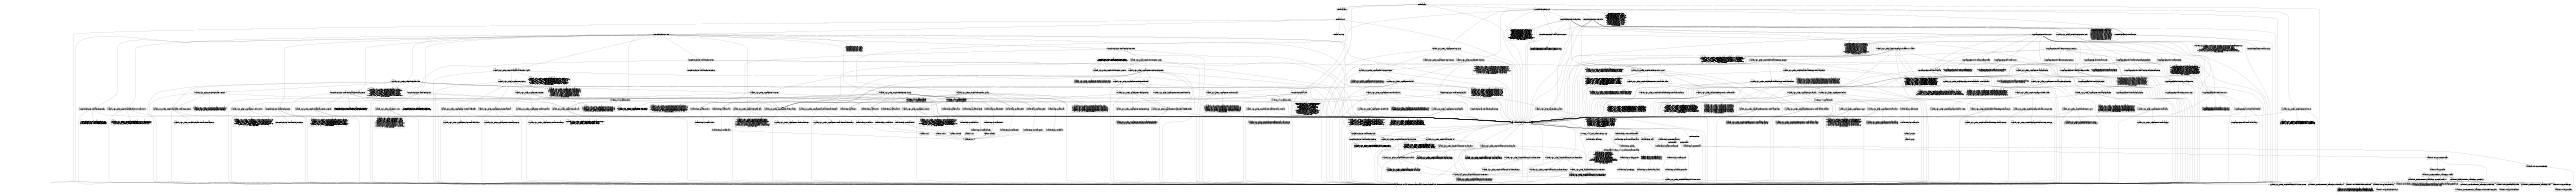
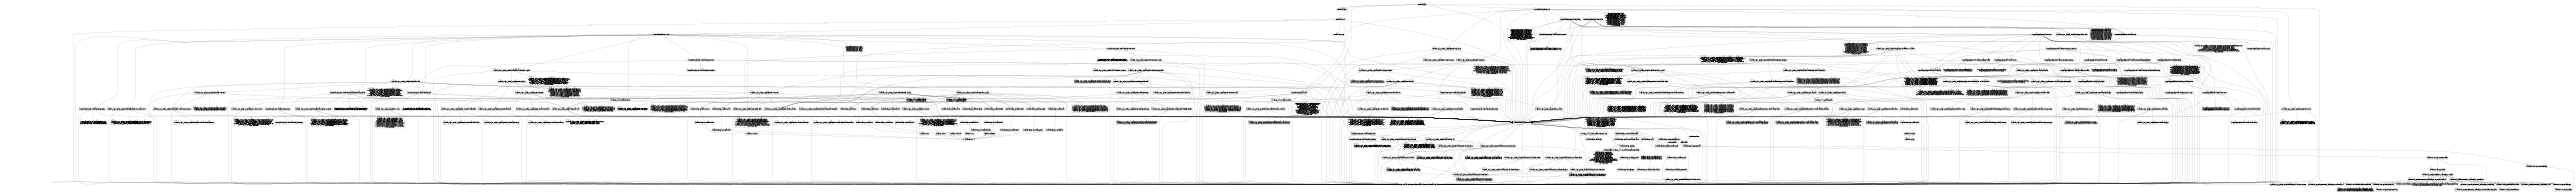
node "@io_bazel_rules_go//go/toolchain:solaris": label "@io_bazel_rules_go//go/toolchain:solaris" -> "@io_bazel_nodes_go//go/toolchain:solaris"
node "@platforms//os:windows": added
edge "@io_bazel_rules_go//:cgo_context_data_proxy" -> "@io_bazel_rules_go//:cgo_context_data": label "//conditions:default" -> "//default:default"
